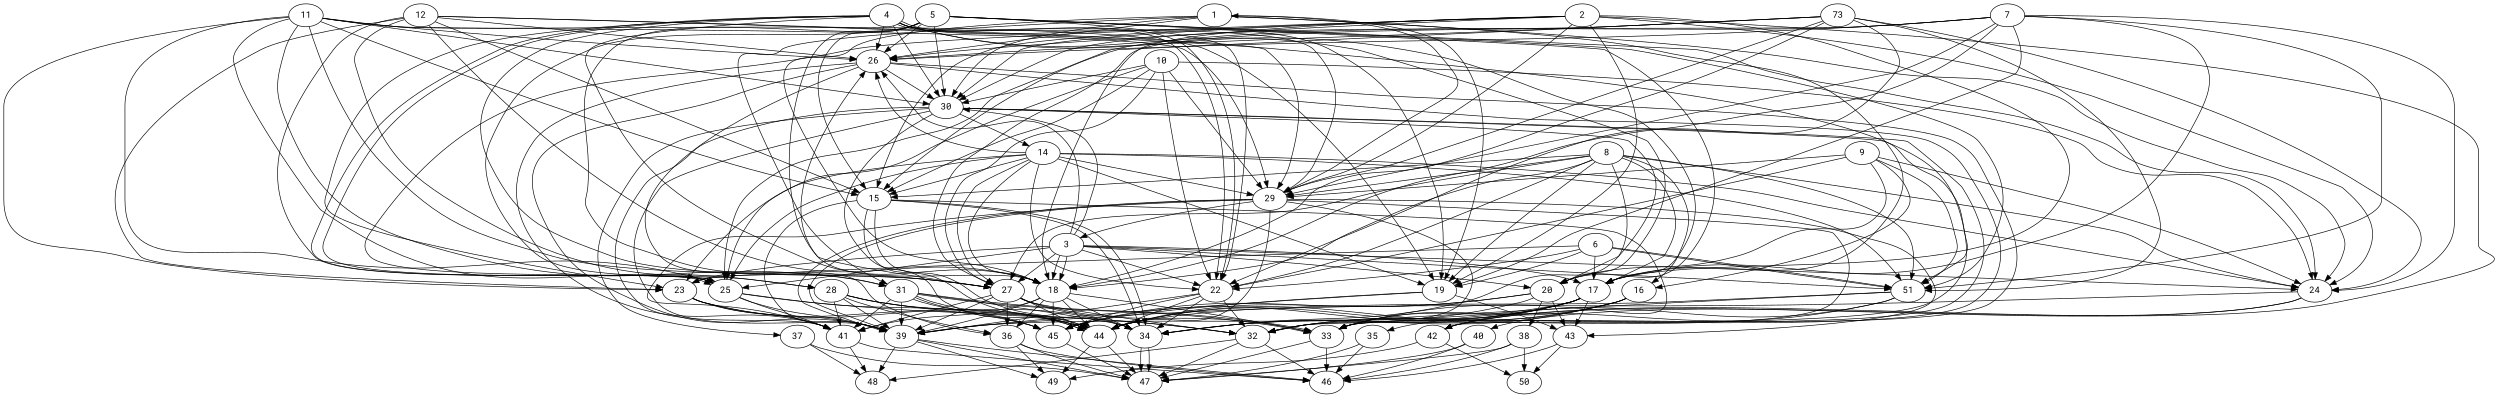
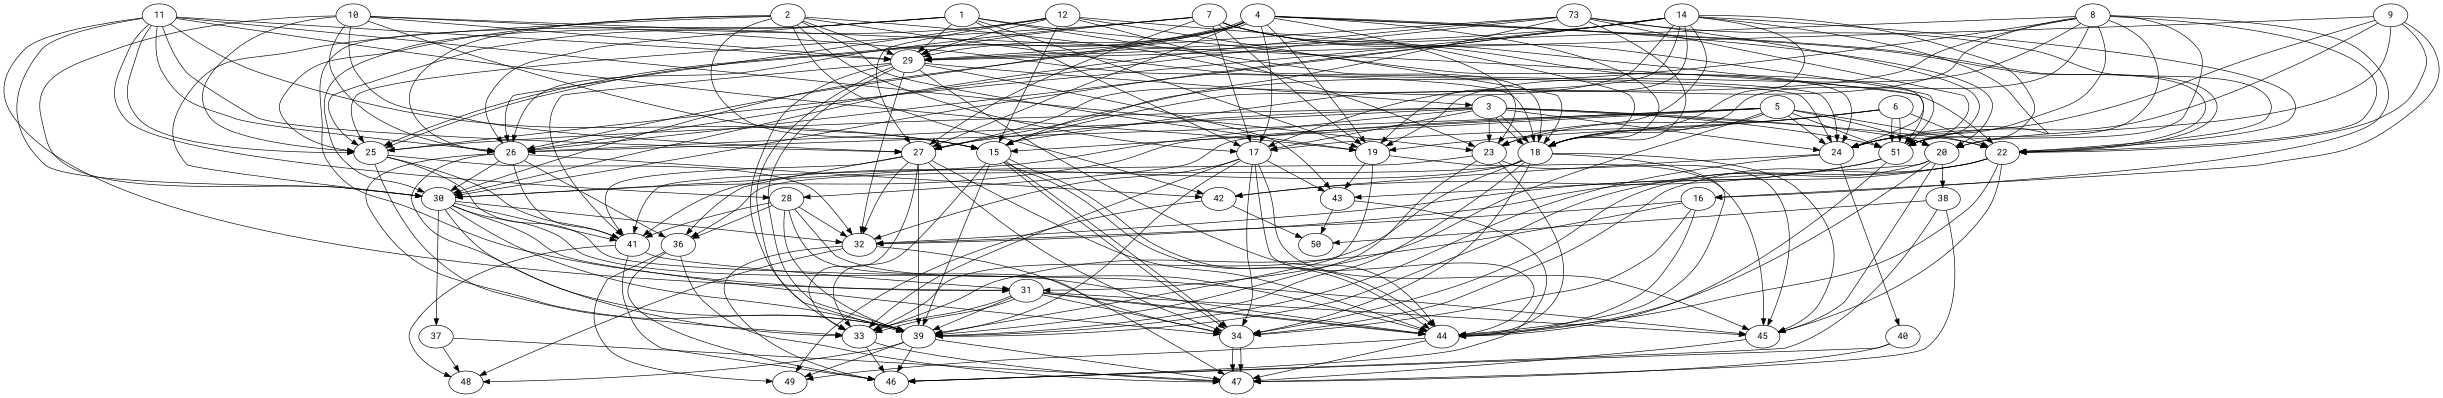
edge "29" -> "1": reversed
edge "30" -> "14": reversed
edge "27" -> "26": now "10" -> "26"
edge "31" -> "41": reversed
node "35": removed
